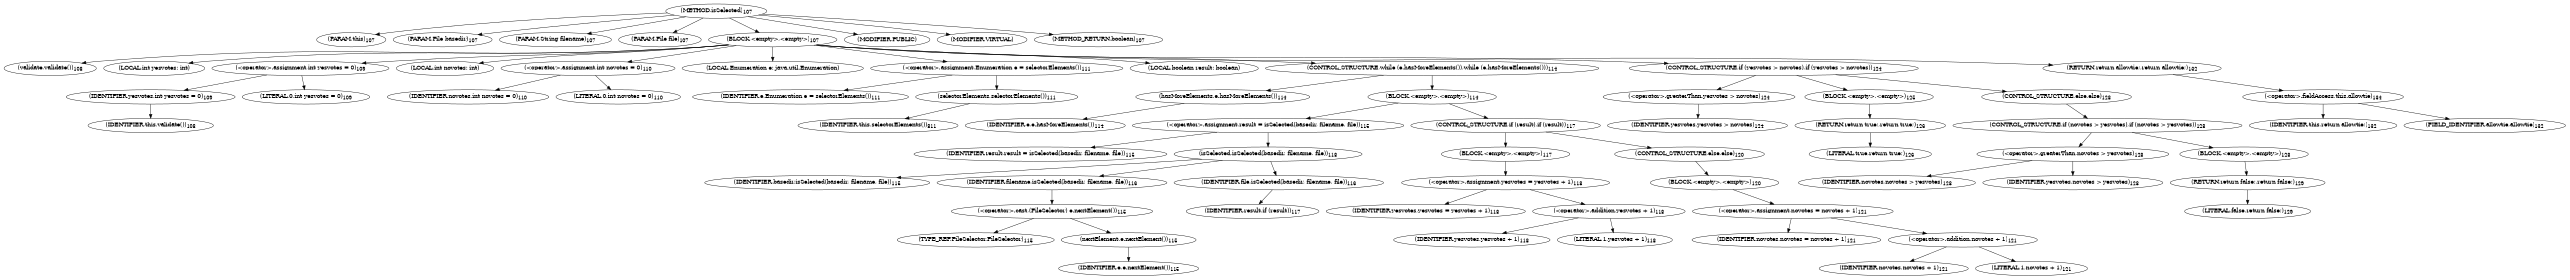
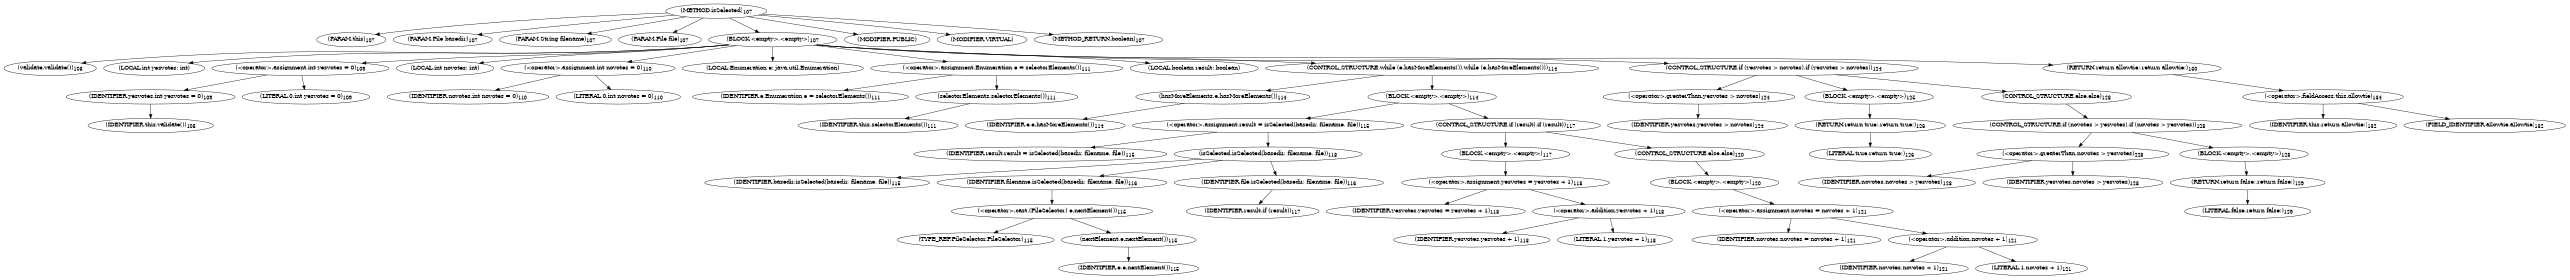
node "(RETURN,return allowtie;,return allowtie;)": text "132" -> "130"
node "(IDENTIFIER,this,selectorElements())": text "811" -> "111"
node "(<operator>.greaterThan,novotes > yesvotes)": text "128" -> "228"
